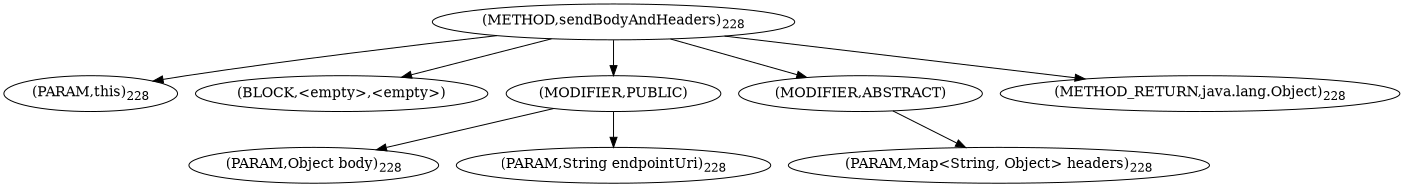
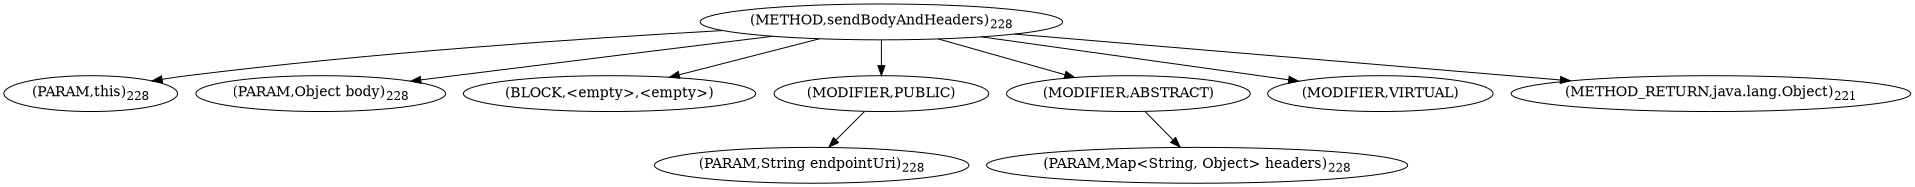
node "(METHOD_RETURN,java.lang.Object)": text "228" -> "221"
node "(MODIFIER,VIRTUAL)": added
edge "(MODIFIER,PUBLIC)" -> "(PARAM,Object body)": now "(METHOD,sendBodyAndHeaders)" -> "(PARAM,Object body)"
